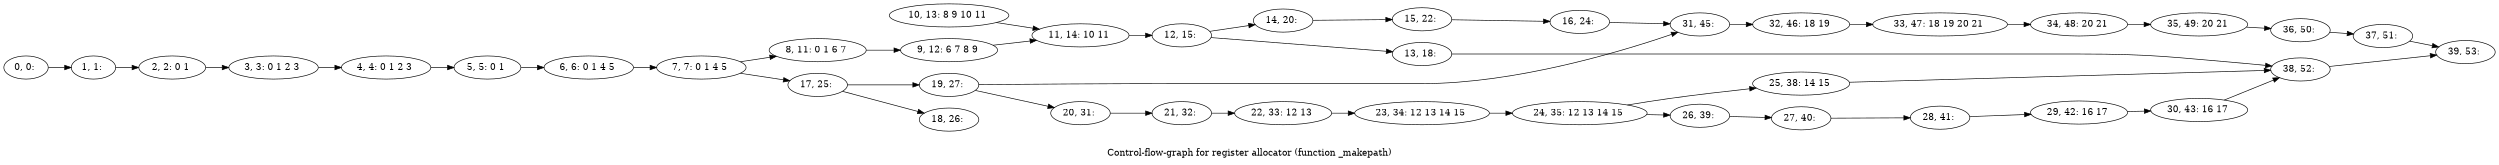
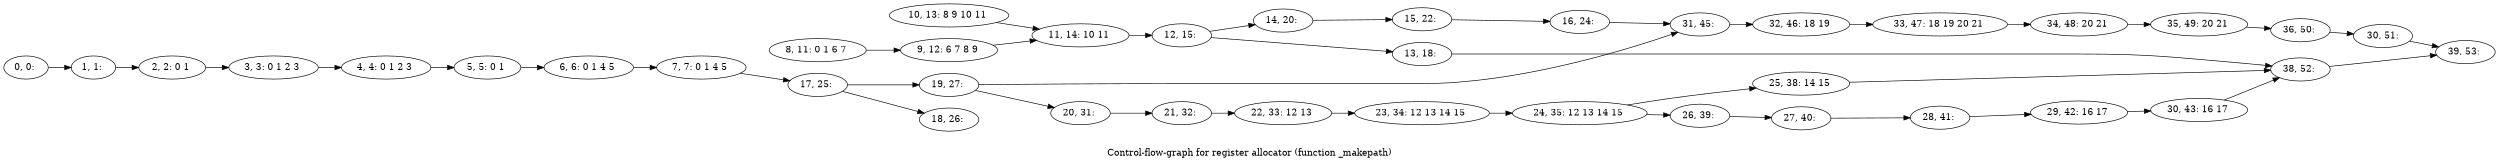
node "37, 51:": label "37, 51:" -> "30, 51:"
edge "7, 7: 0 1 4 5" -> "8, 11: 0 1 6 7": removed
